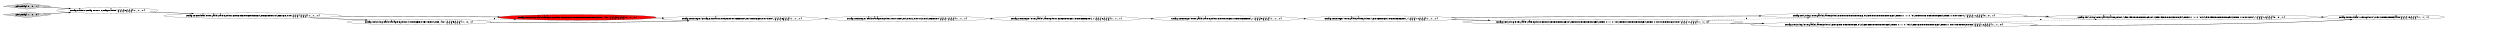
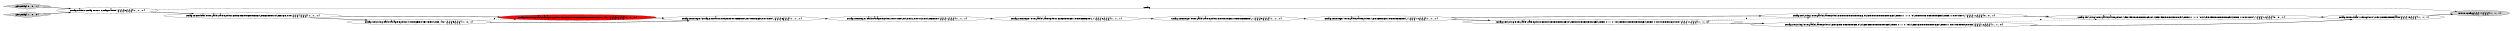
node "return config@@@14@@@['1', '1', '1']": added
